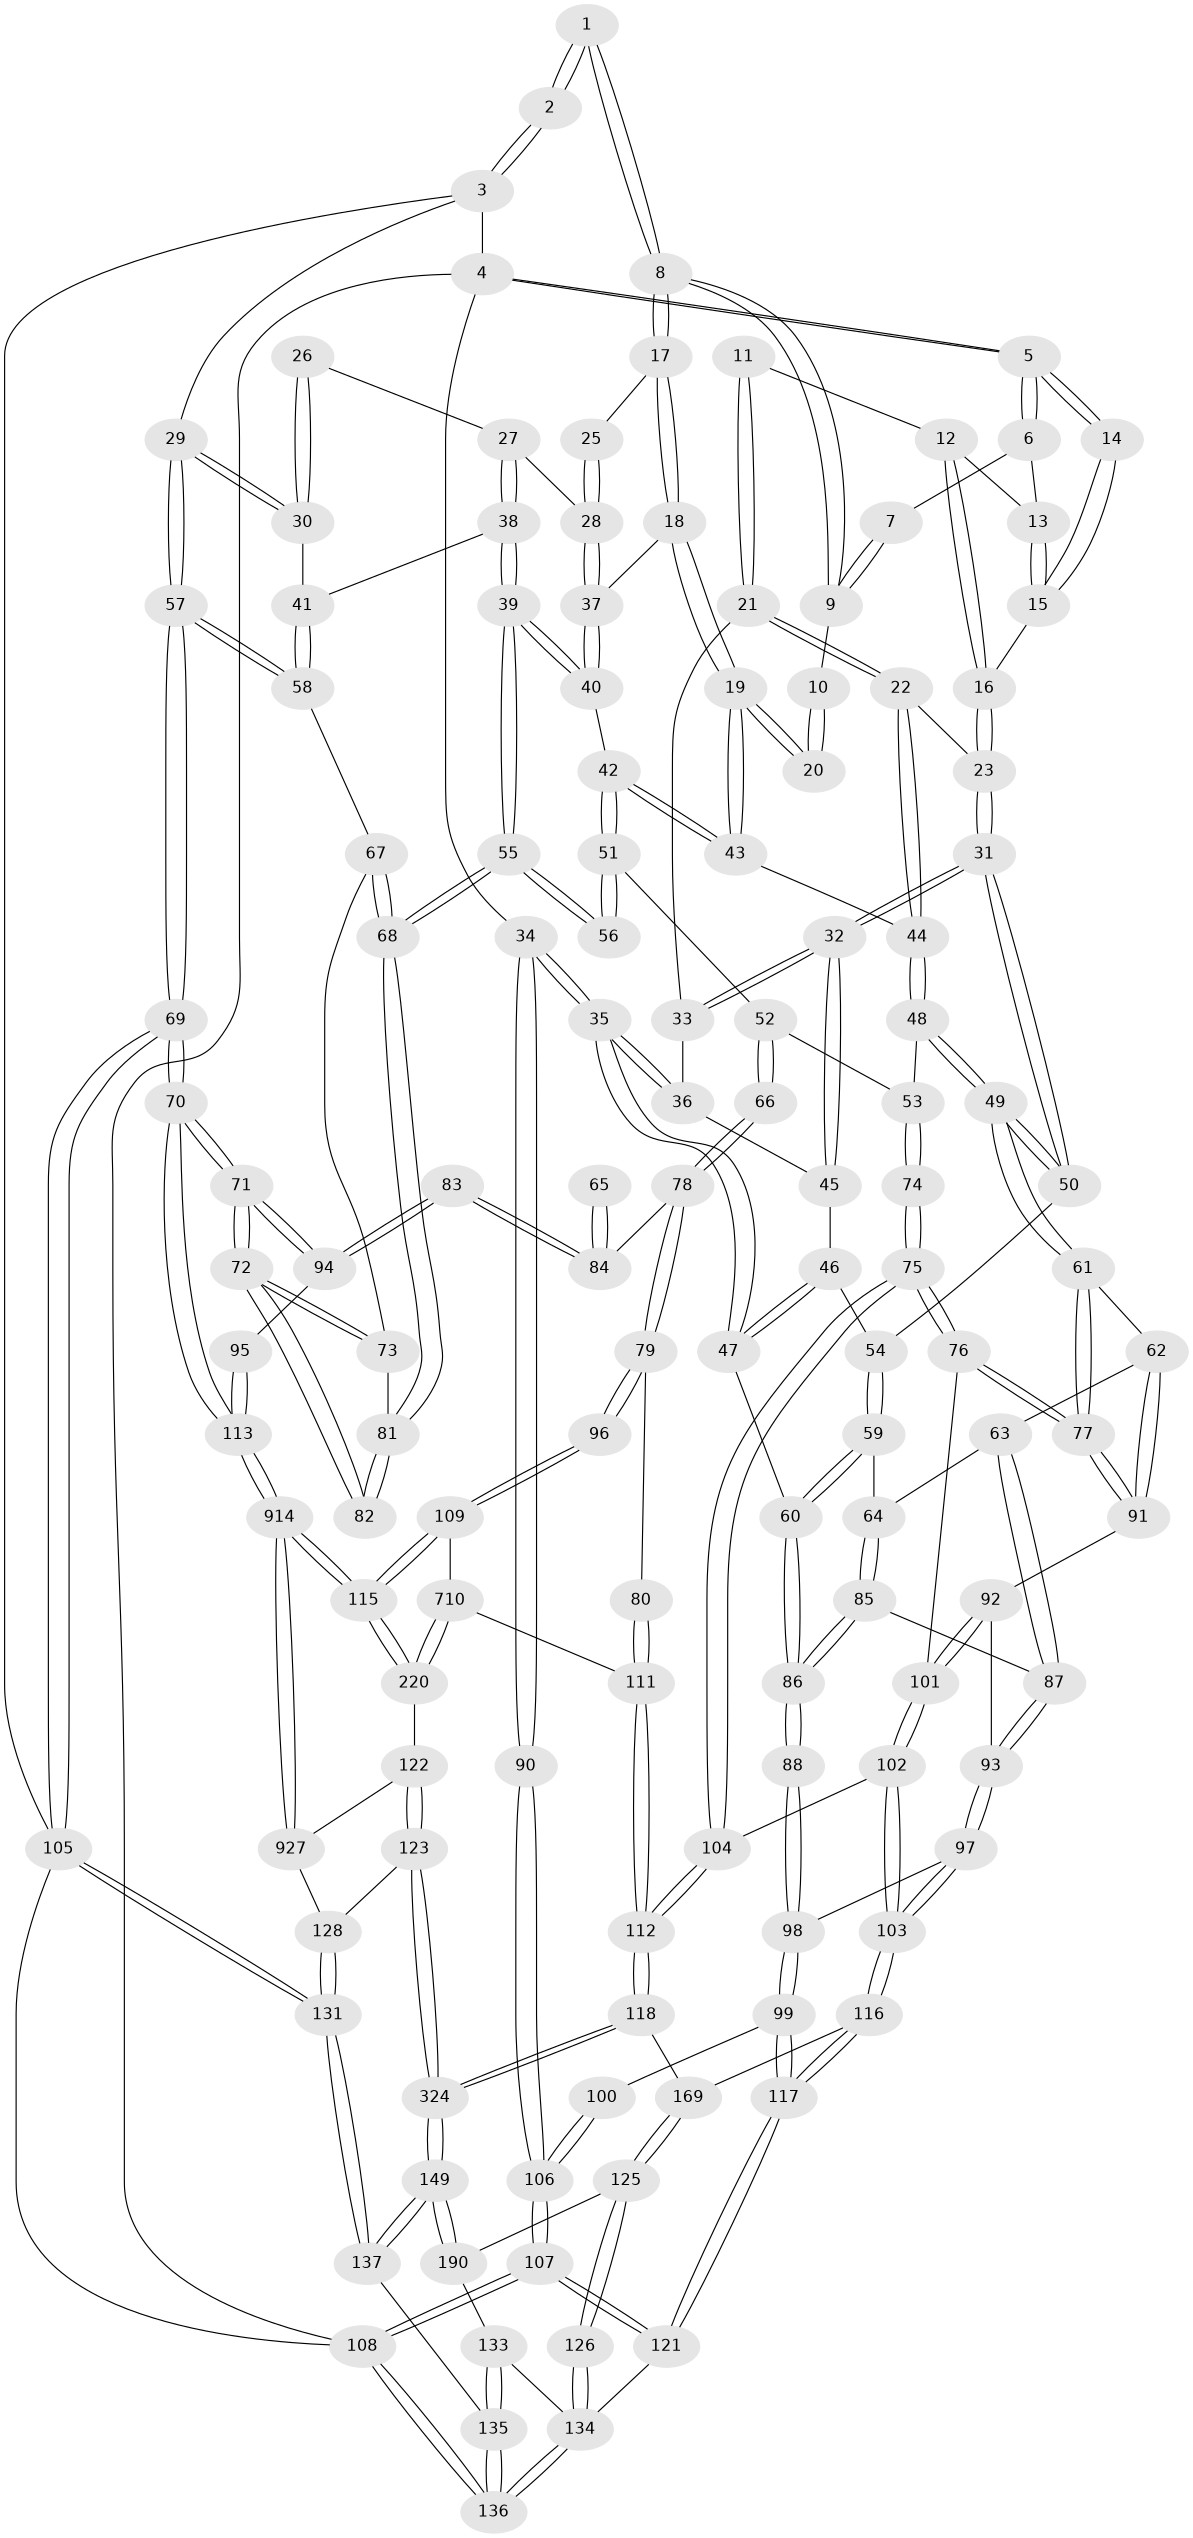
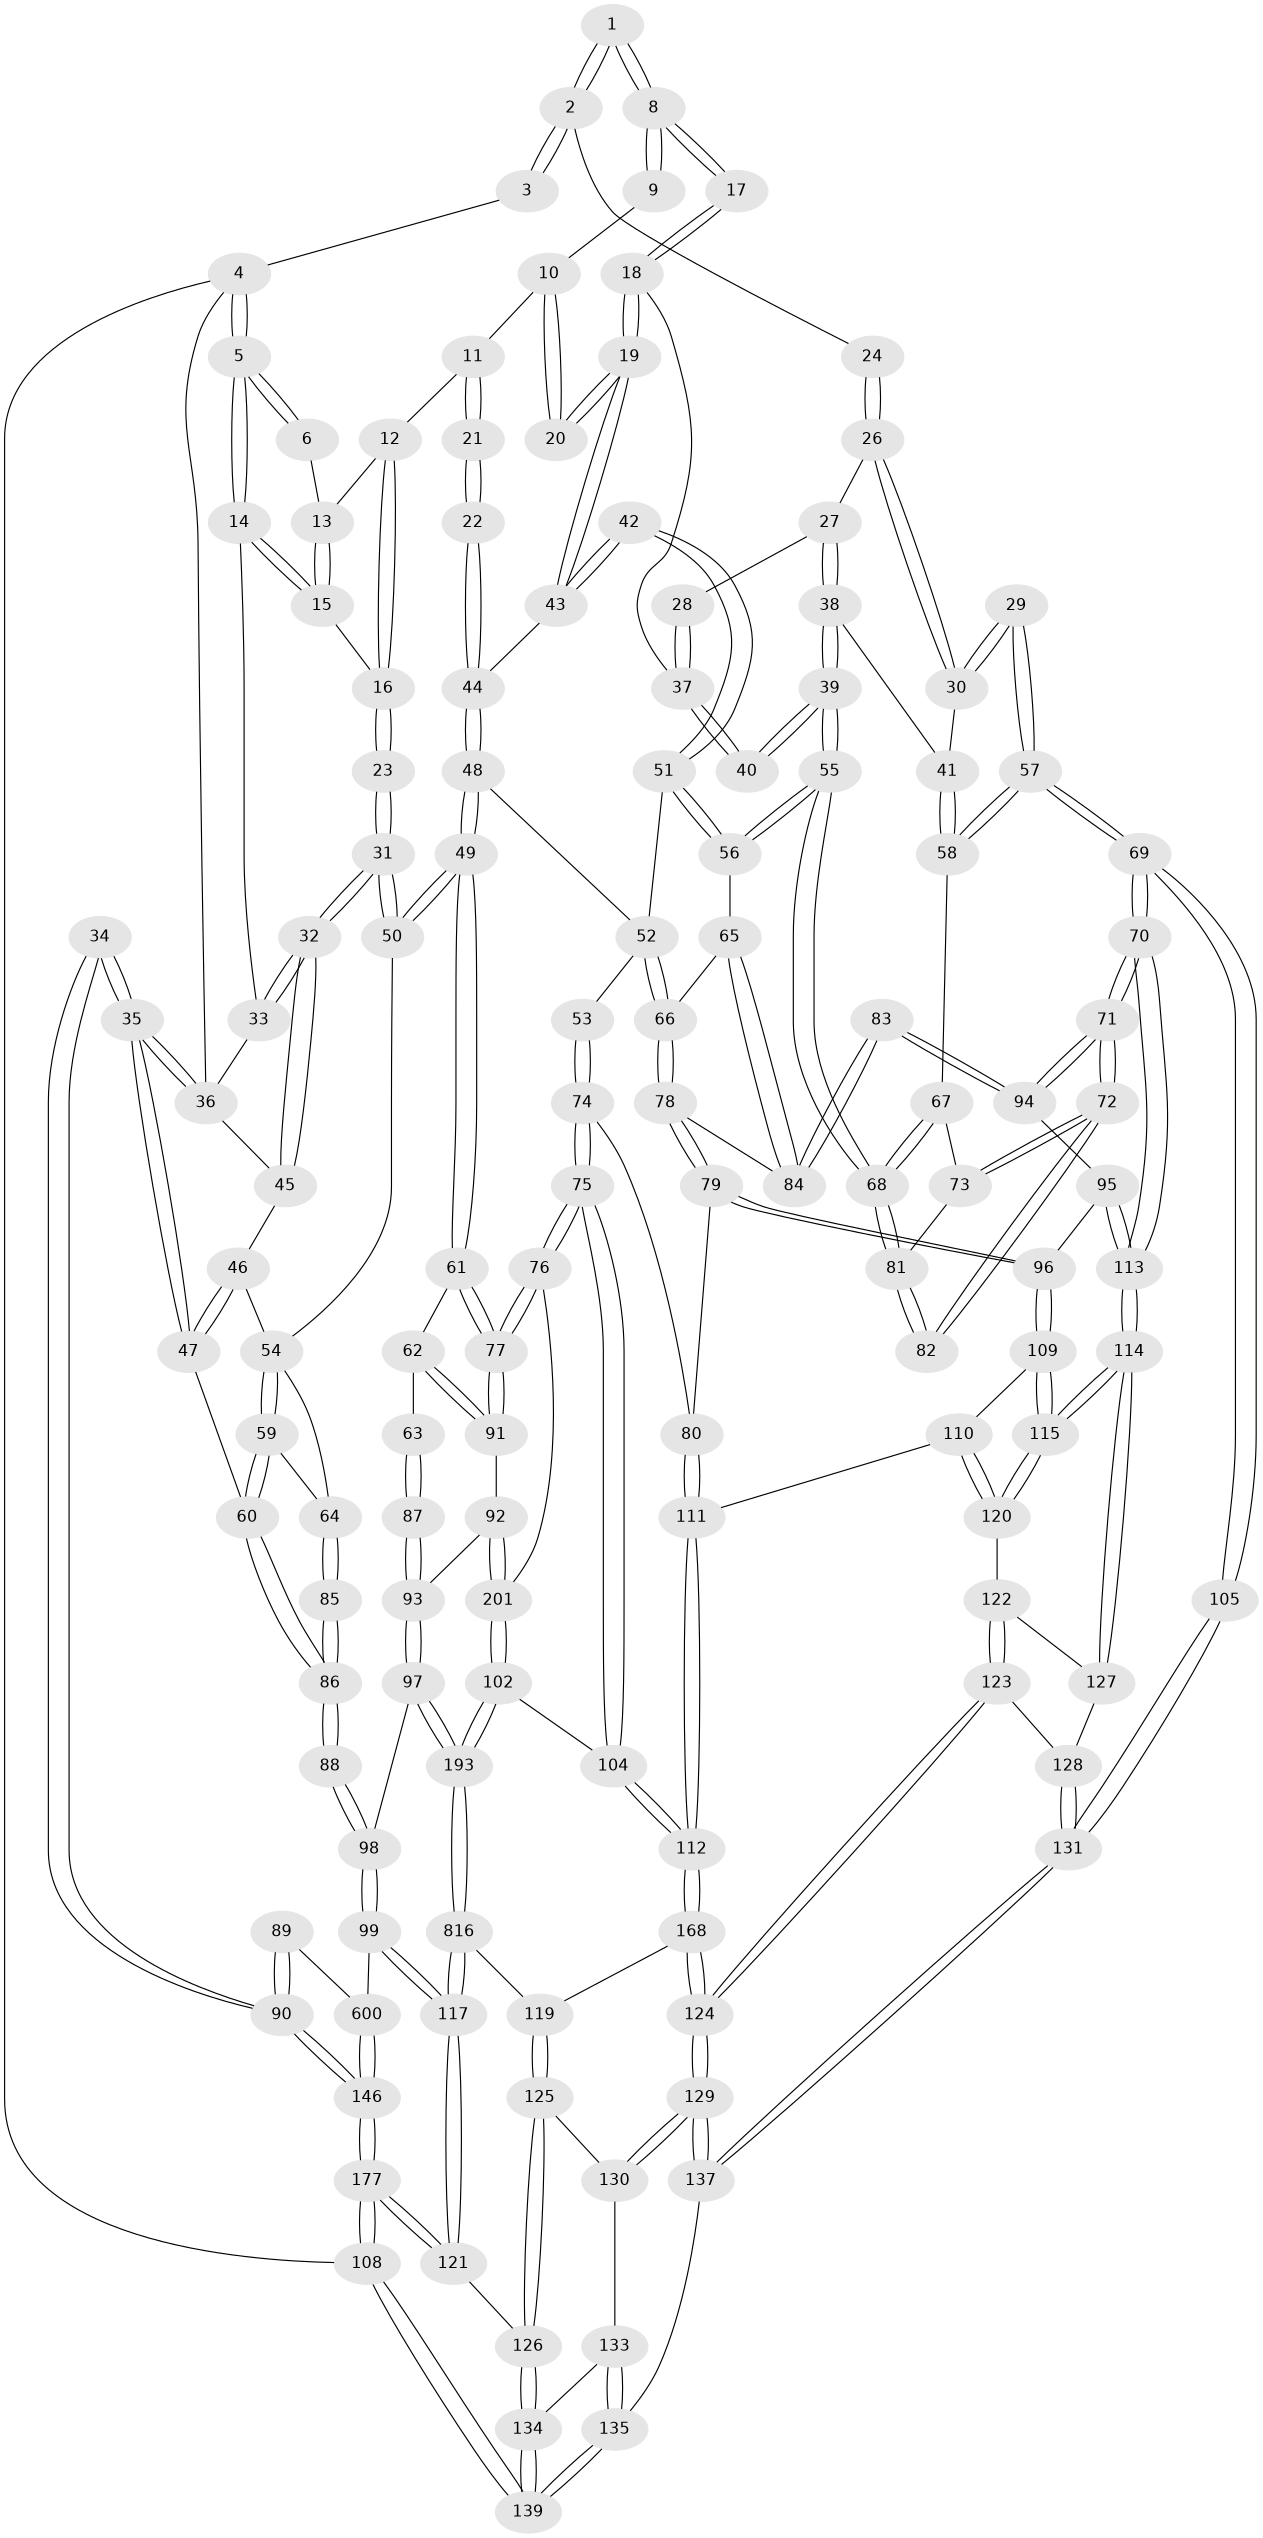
edge "3" -- "29": removed
edge "10" -- "11": added
node "24": added
node "25": removed
node "7": removed
edge "4" -- "34": now "4" -- "36"
edge "40" -- "42": removed
edge "22" -- "23": removed
edge "21" -- "33": now "14" -- "33"
edge "3" -- "105": removed
edge "56" -- "65": added
edge "65" -- "66": added
edge "48" -- "53": now "48" -- "52"
edge "95" -- "96": added
edge "74" -- "80": added
edge "63" -- "64": now "54" -- "64"
node "914": label "914" -> "114"
node "710": label "710" -> "110"
edge "85" -- "87": removed
node "220": label "220" -> "120"
node "101": label "101" -> "201"
node "927": label "927" -> "127"
node "89": added
node "103": label "103" -> "193"
node "118": label "118" -> "168"
node "116": label "116" -> "816"
node "324": label "324" -> "124"
node "100": label "100" -> "600"
node "169": label "169" -> "119"
node "149": label "149" -> "129"
node "106": label "106" -> "146"
edge "105" -- "108": removed
node "190": label "190" -> "130"
node "107": label "107" -> "177"
edge "121" -- "134": now "121" -- "126"
node "136": label "136" -> "139"
